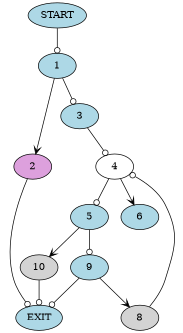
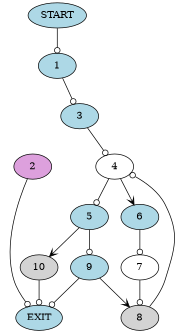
edge "1" -> "2": removed
node "7": added
